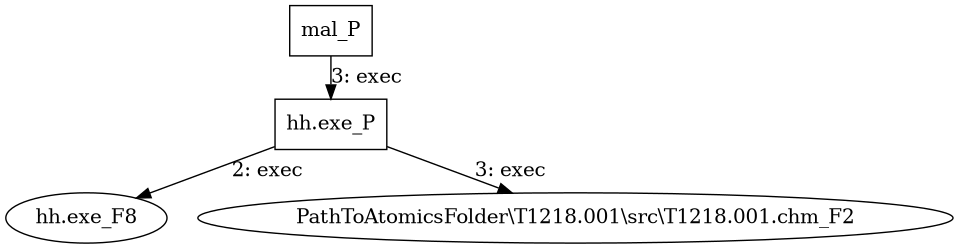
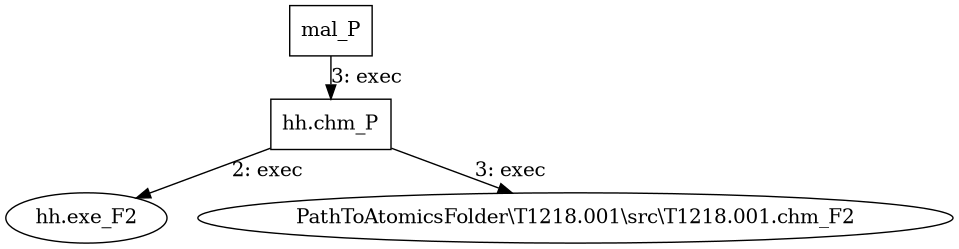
node "hh.exe_P": label "hh.exe_P" -> "hh.chm_P"
node "hh.exe_F8": label "hh.exe_F8" -> "hh.exe_F2"
